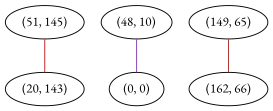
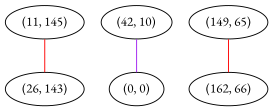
node "(51, 145)": label "(51, 145)" -> "(11, 145)"
node "(48, 10)": label "(48, 10)" -> "(42, 10)"
node "(20, 143)": label "(20, 143)" -> "(26, 143)"
